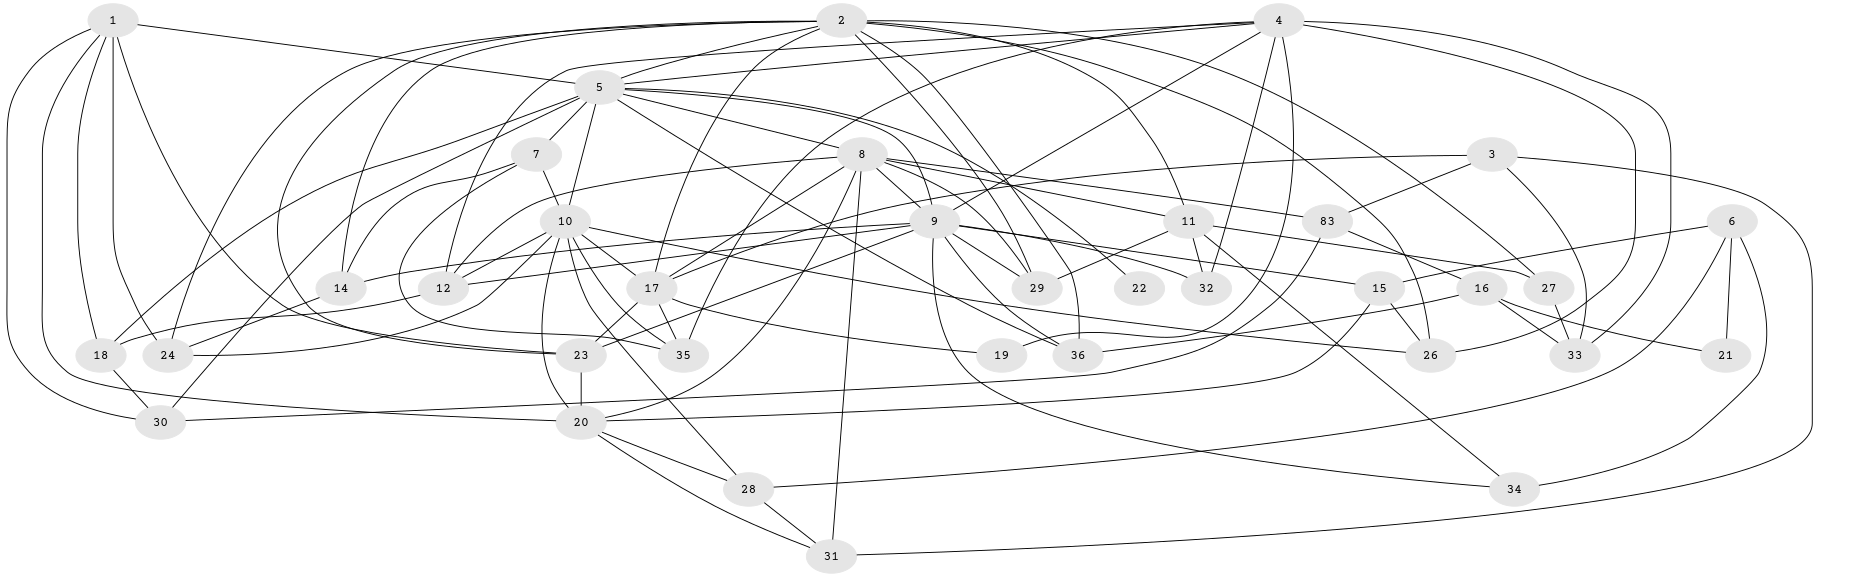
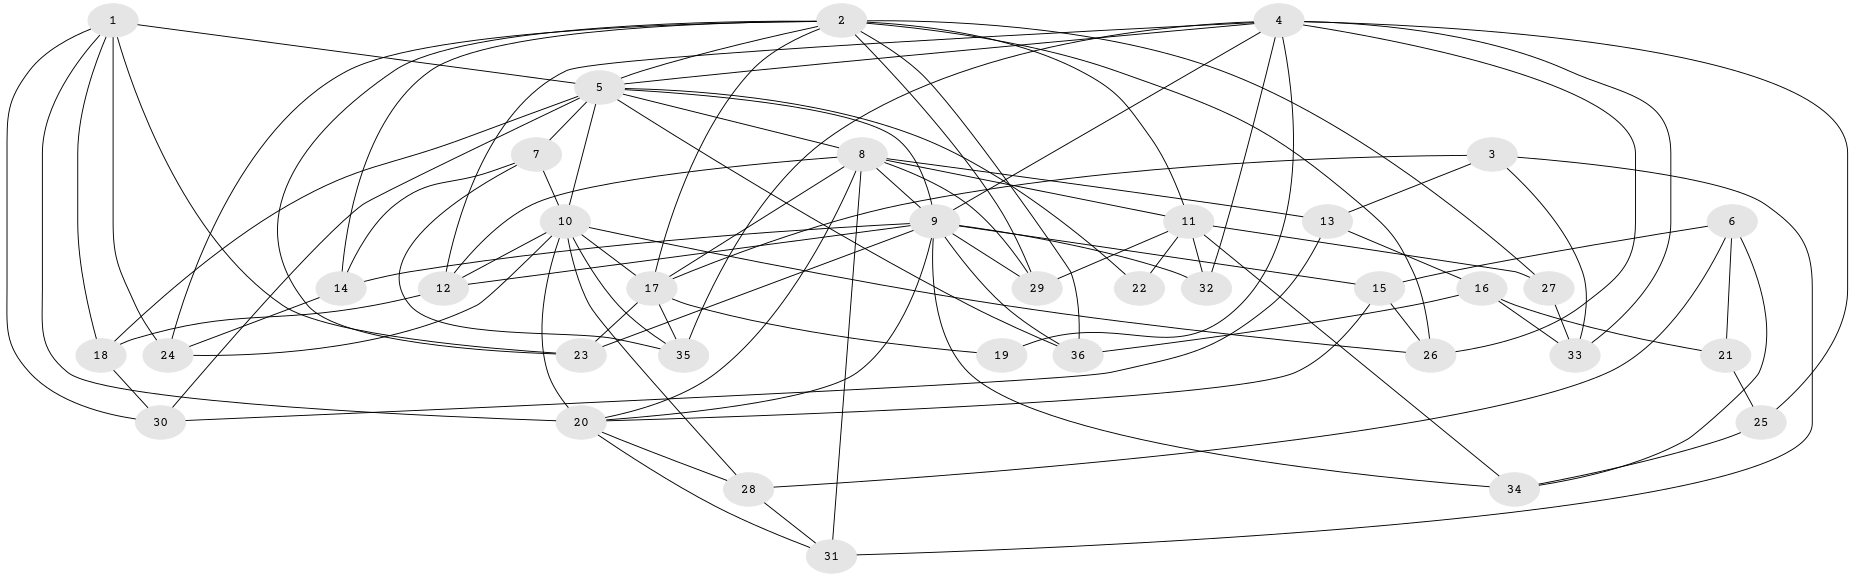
node "83": label "83" -> "13"
edge "11" -- "22": added
edge "23" -- "20": now "9" -- "20"
node "25": added
